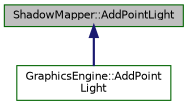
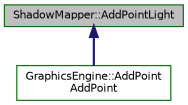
node "GraphicsEngine::AddPoint Light": label "GraphicsEngine::AddPoint Light" -> "GraphicsEngine::AddPoint AddPoint"
